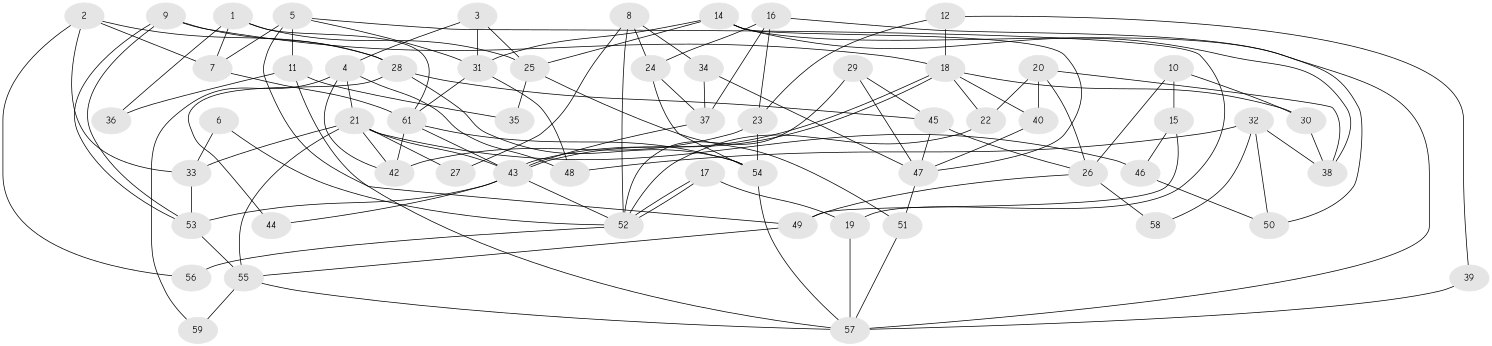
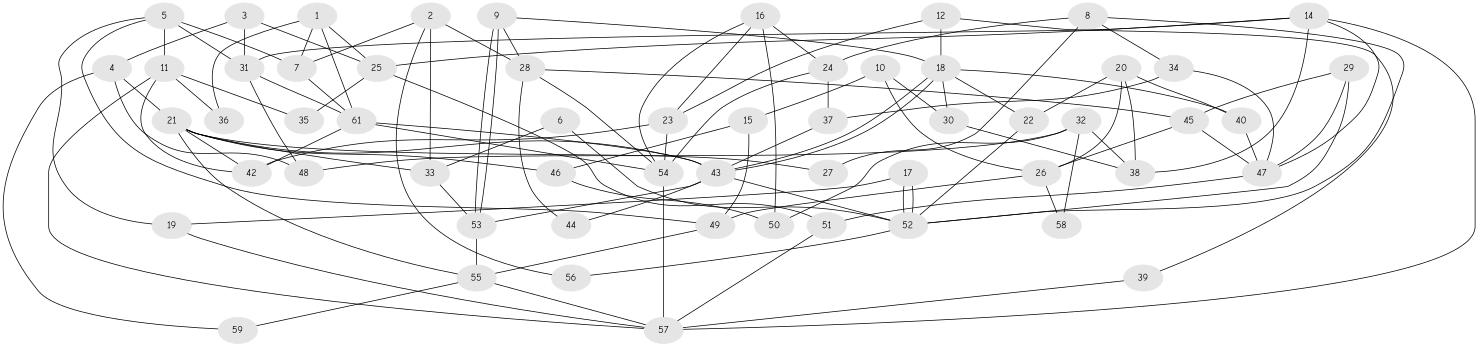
edge "16" -- "37": now "16" -- "54"
edge "4" -- "42": now "11" -- "42"
